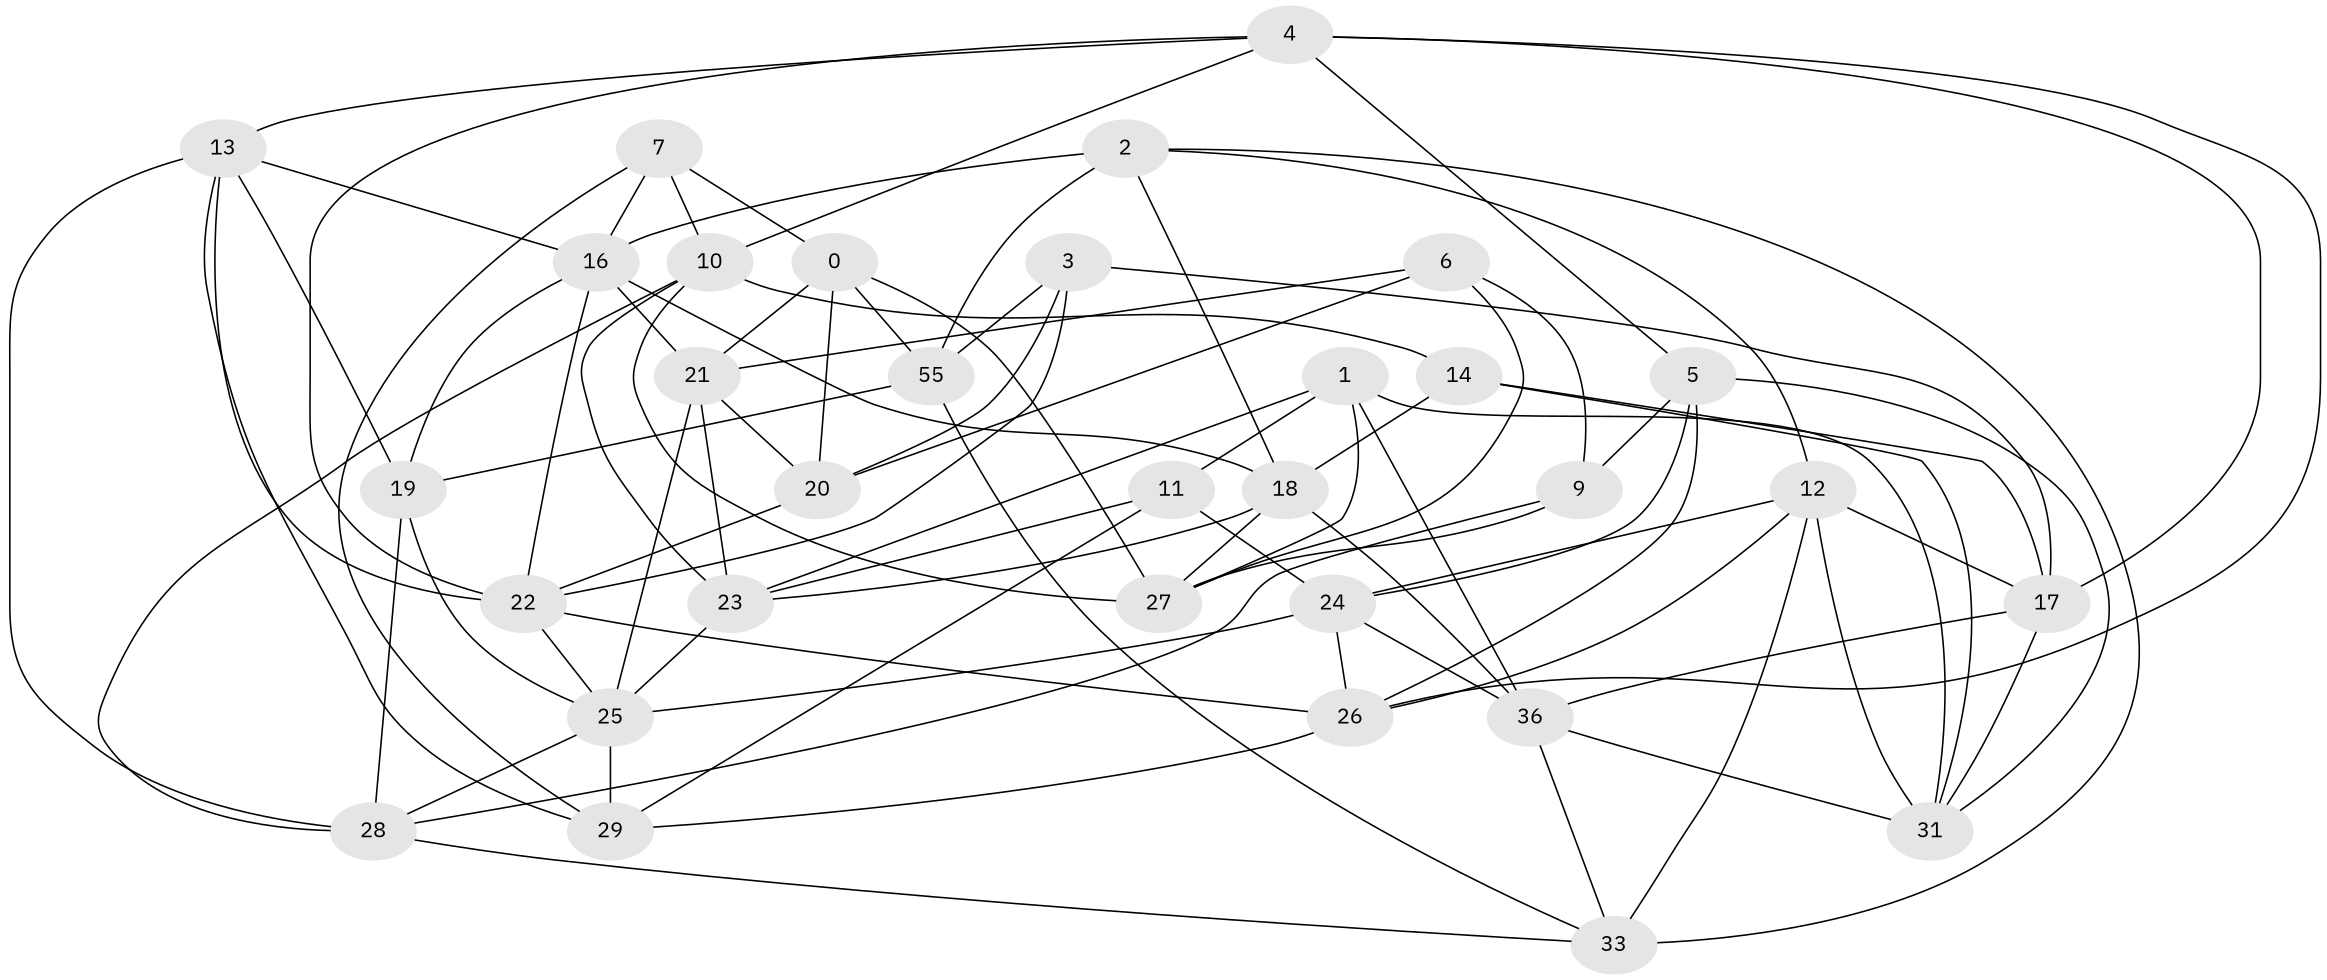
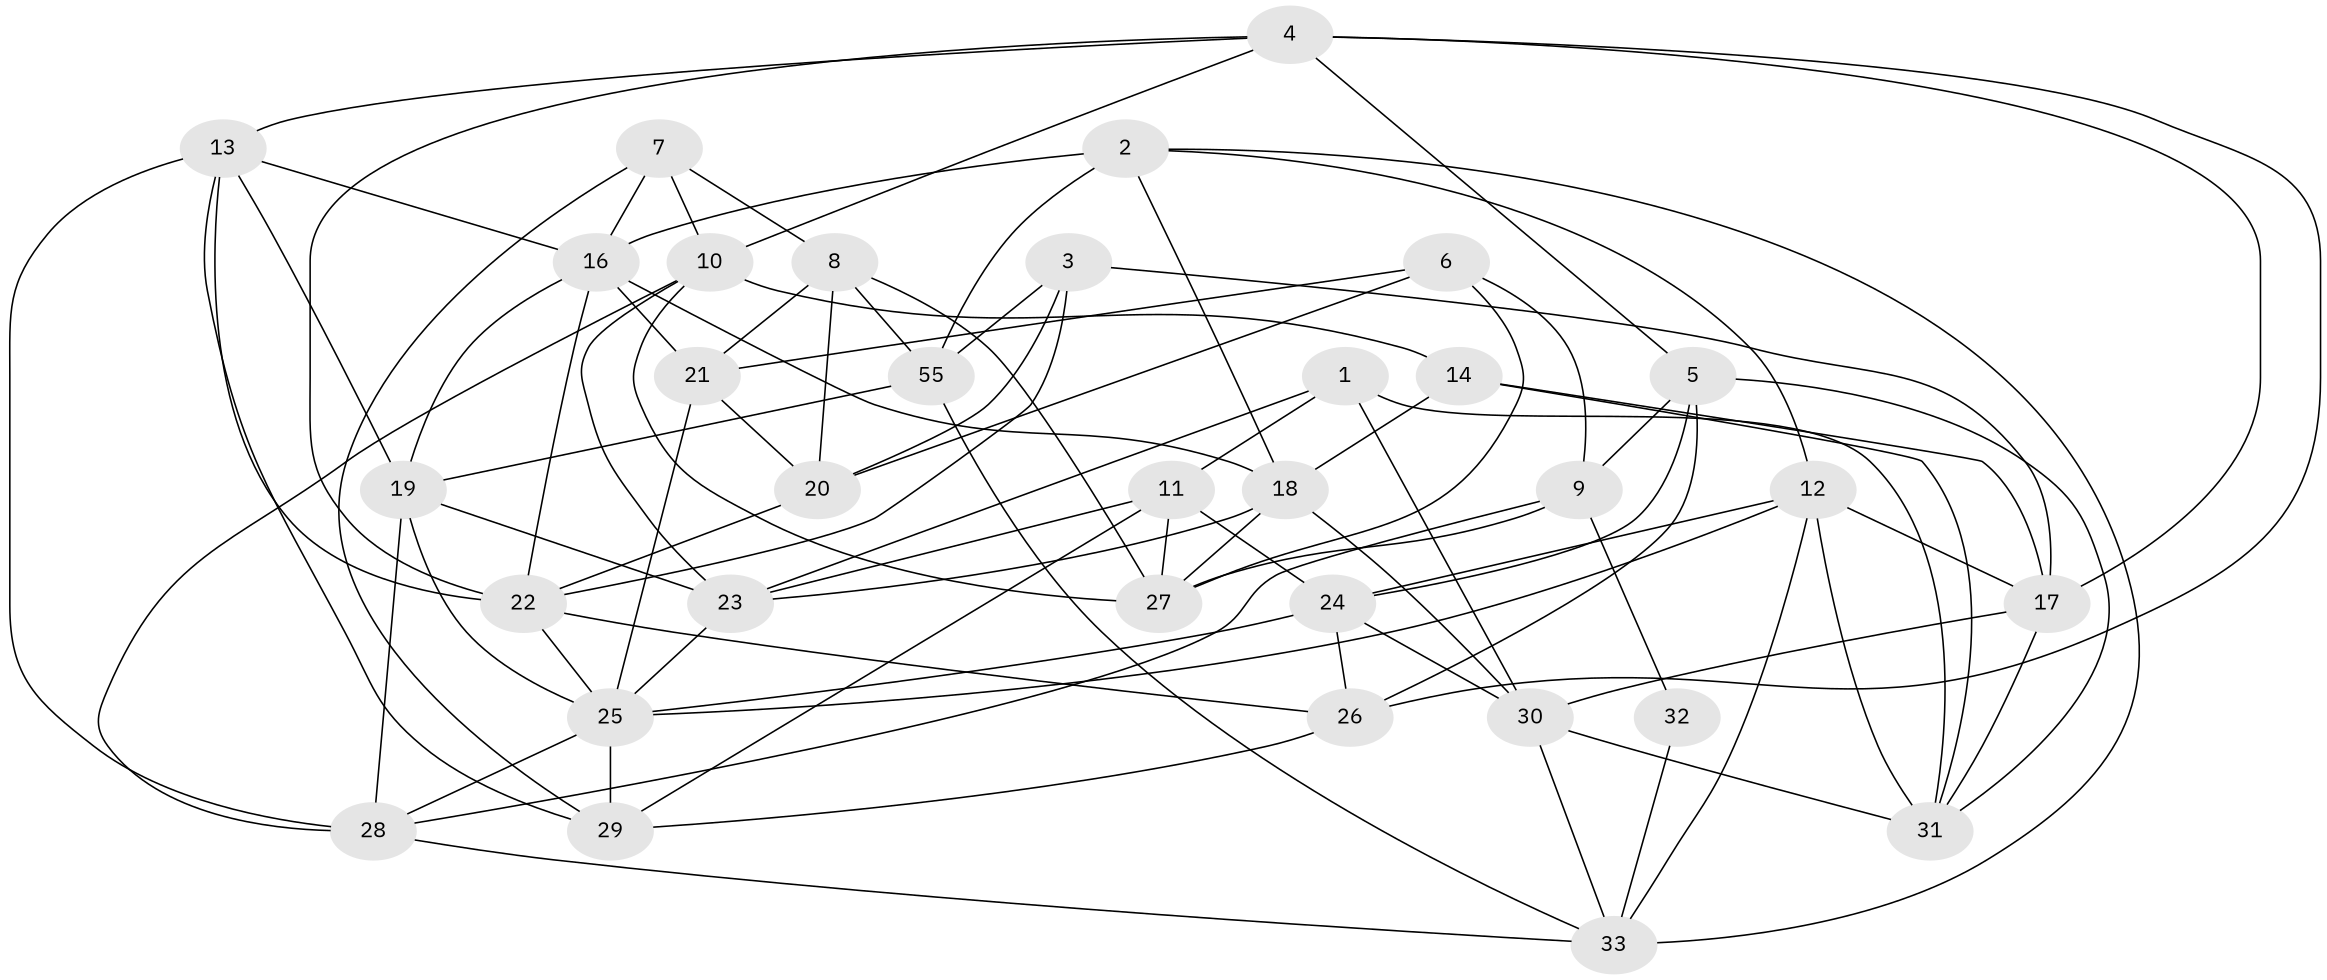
node "0": label "0" -> "8"
edge "21" -- "23": now "19" -- "23"
edge "1" -- "27": now "11" -- "27"
edge "12" -- "26": now "12" -- "25"
node "36": label "36" -> "30"
node "32": added
